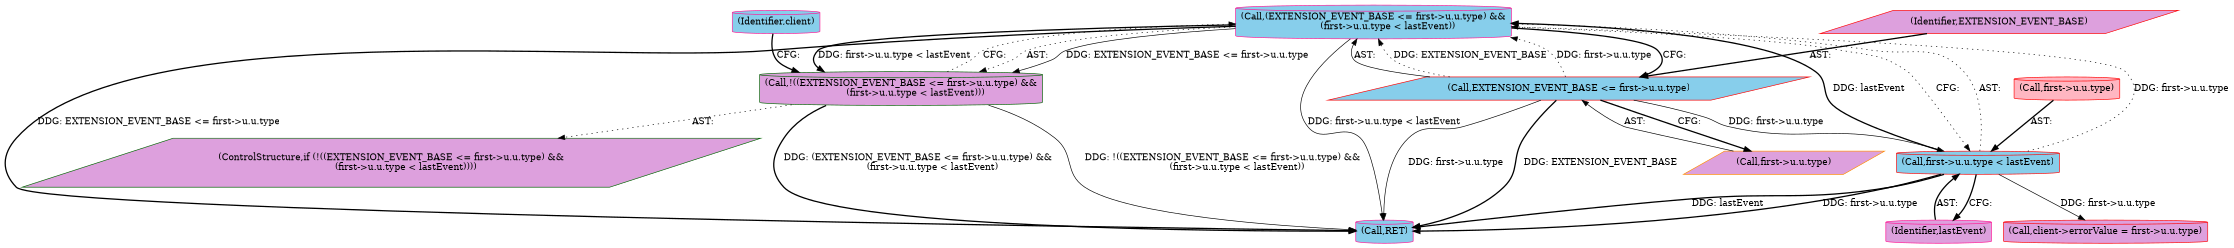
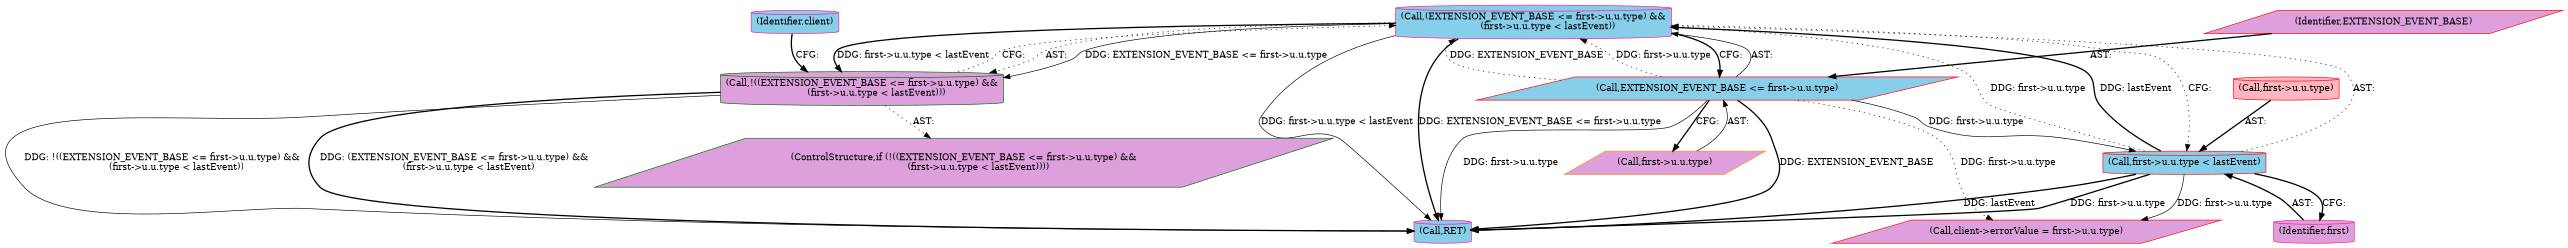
edge "(Call,EXTENSION_EVENT_BASE <= first->u.u.type)" -> "(Call,client->errorValue = first->u.u.type)": added, label "DDG: first->u.u.type"
node "(Identifier,lastEvent)": label "(Identifier,lastEvent)" -> "(Identifier,first)"
node "(Call,client->errorValue = first->u.u.type)": shape cylinder -> parallelogram
